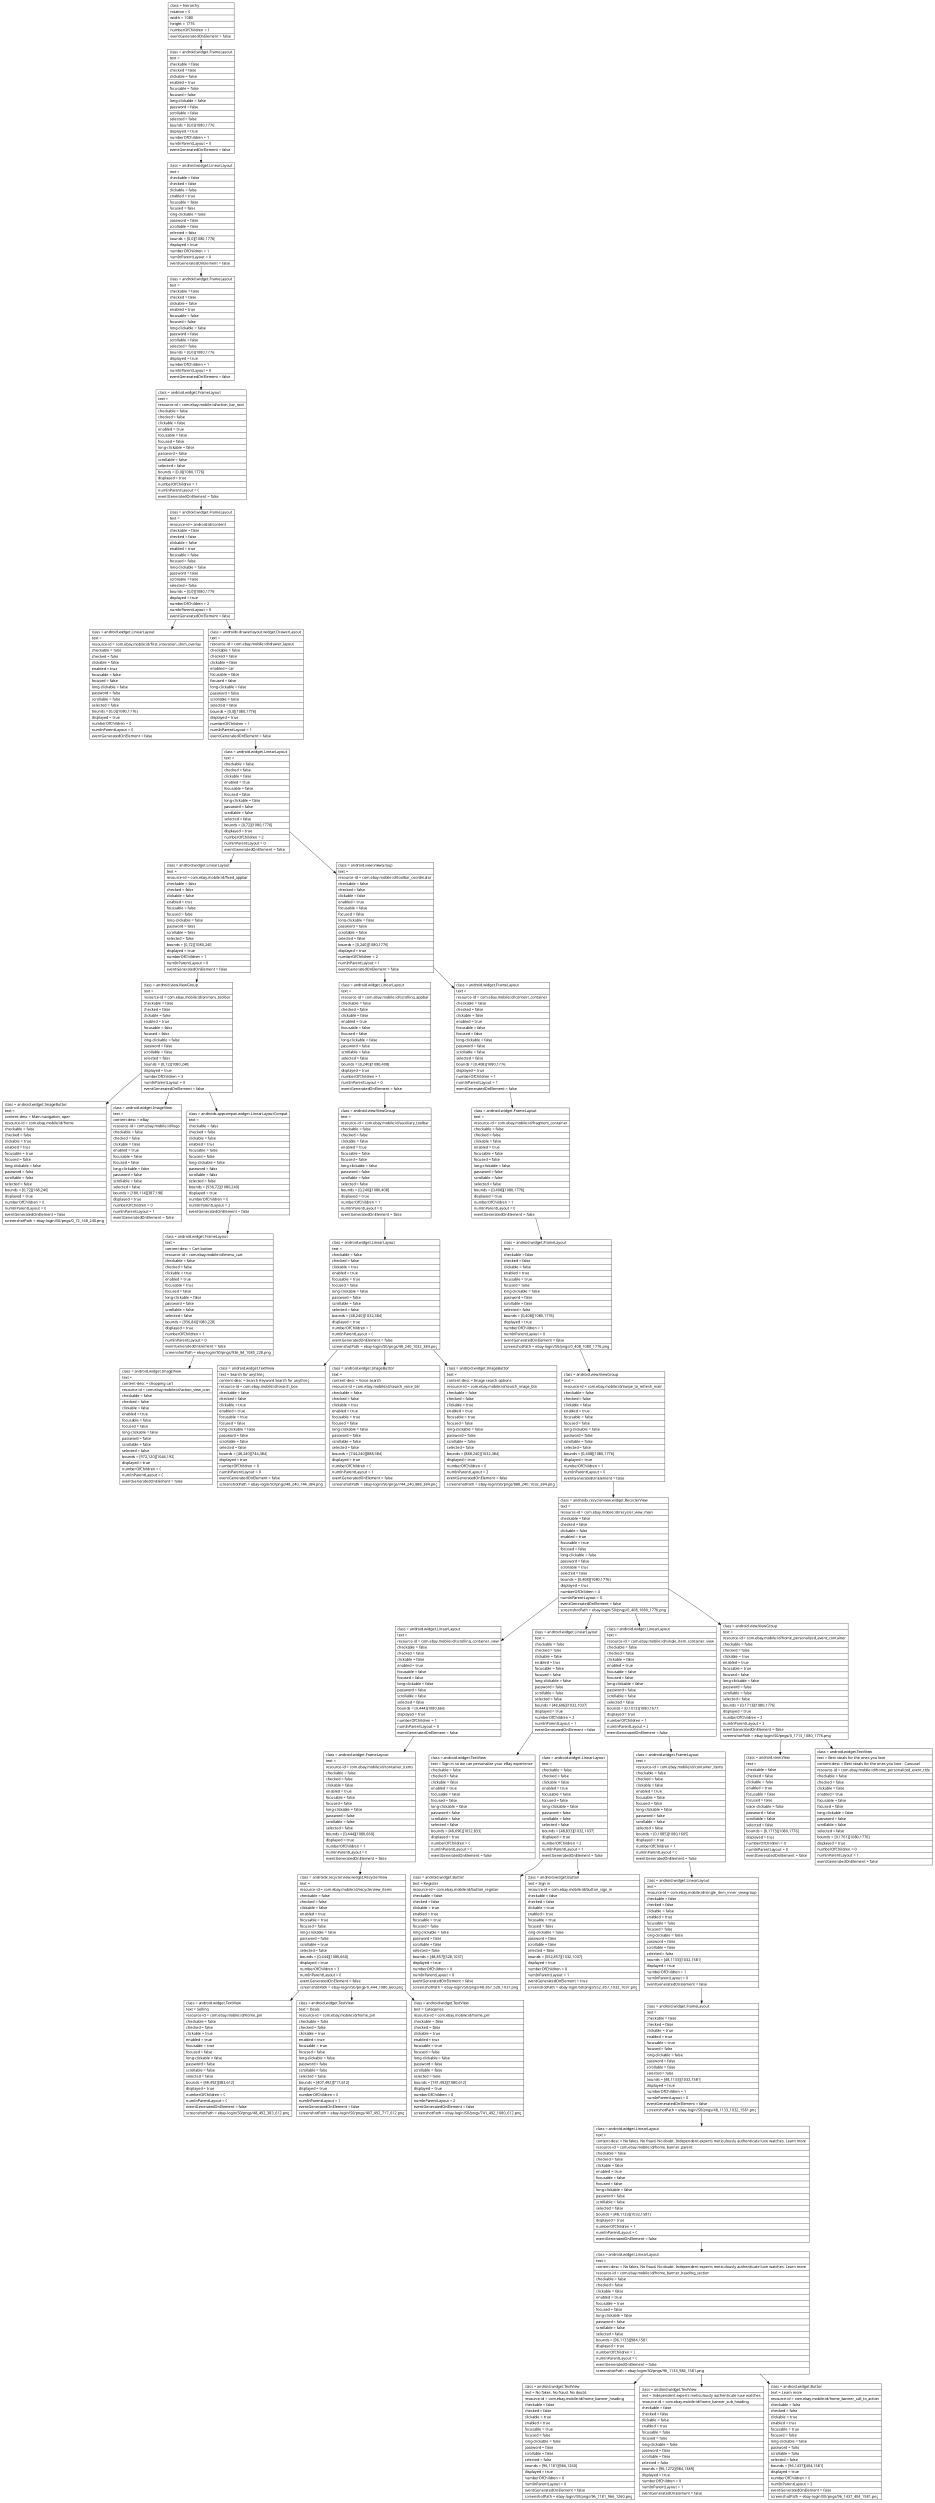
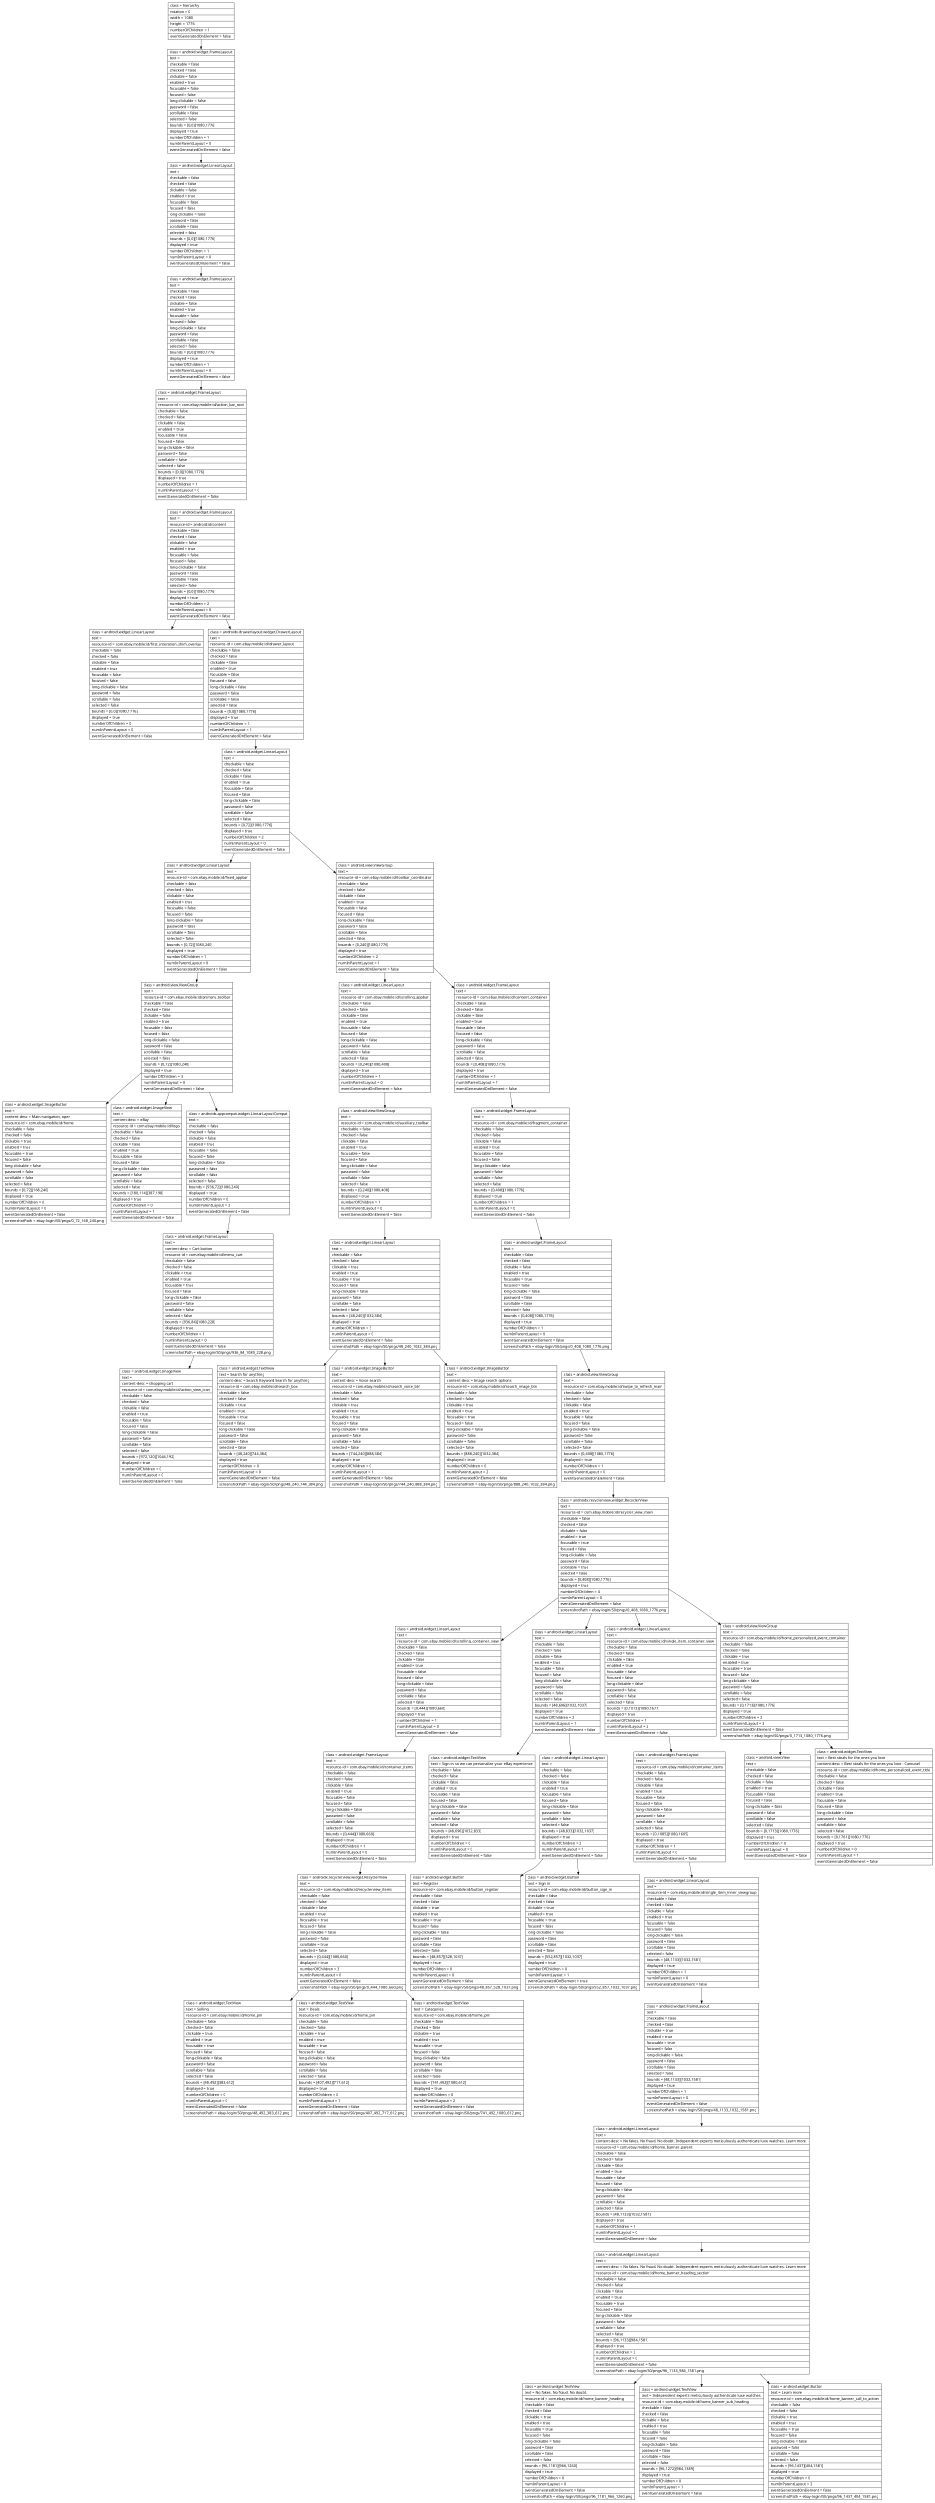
node "class = androidx.drawerlayout.widget.DrawerLayout": text "enabled = can" -> "enabled = true"
node "class = android.view.View": text "voice-clickable = false" -> "long-clickable = false"
